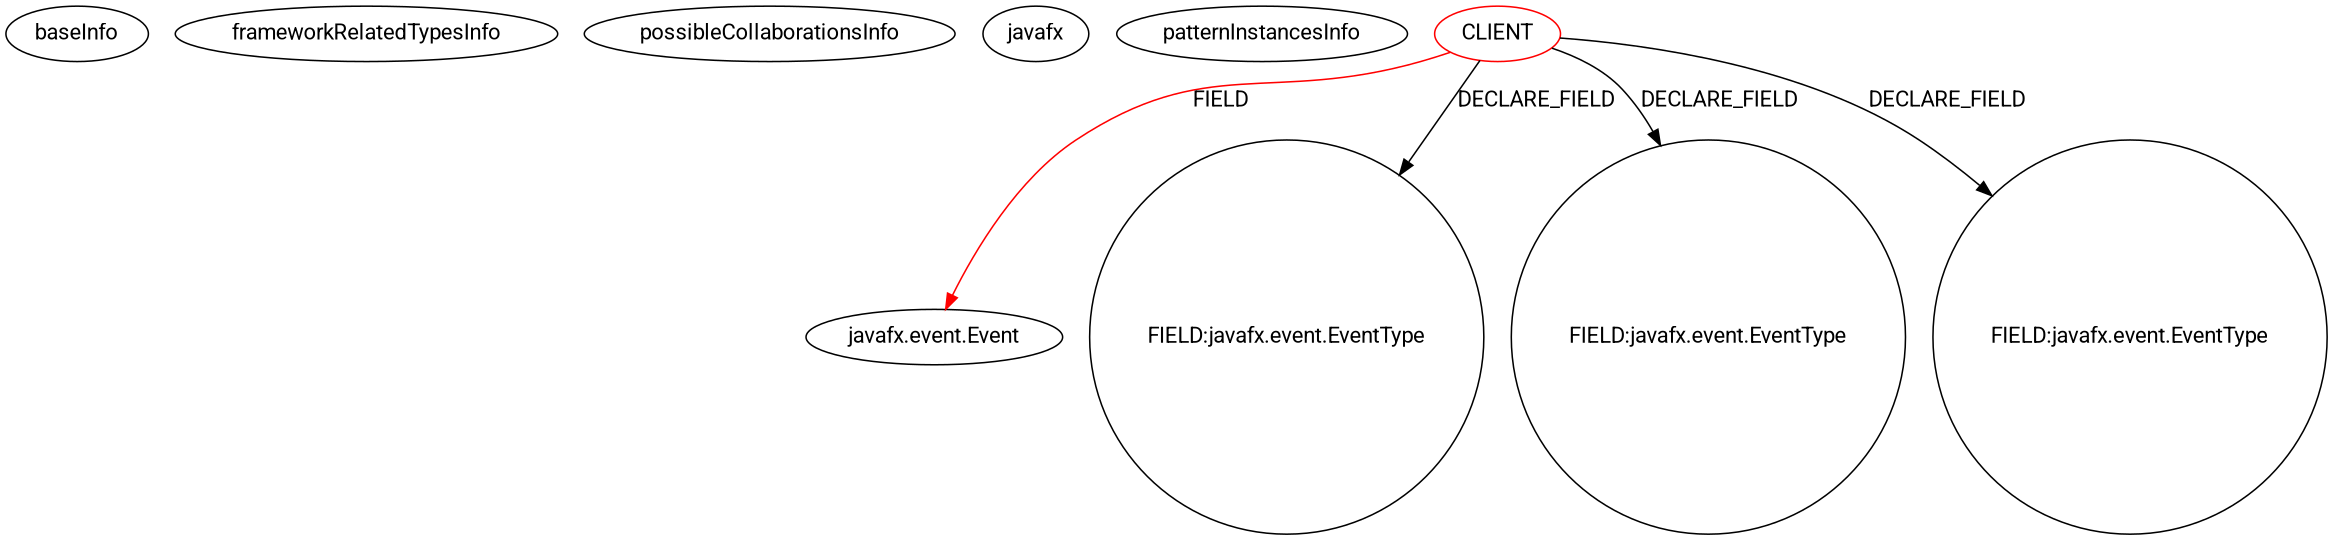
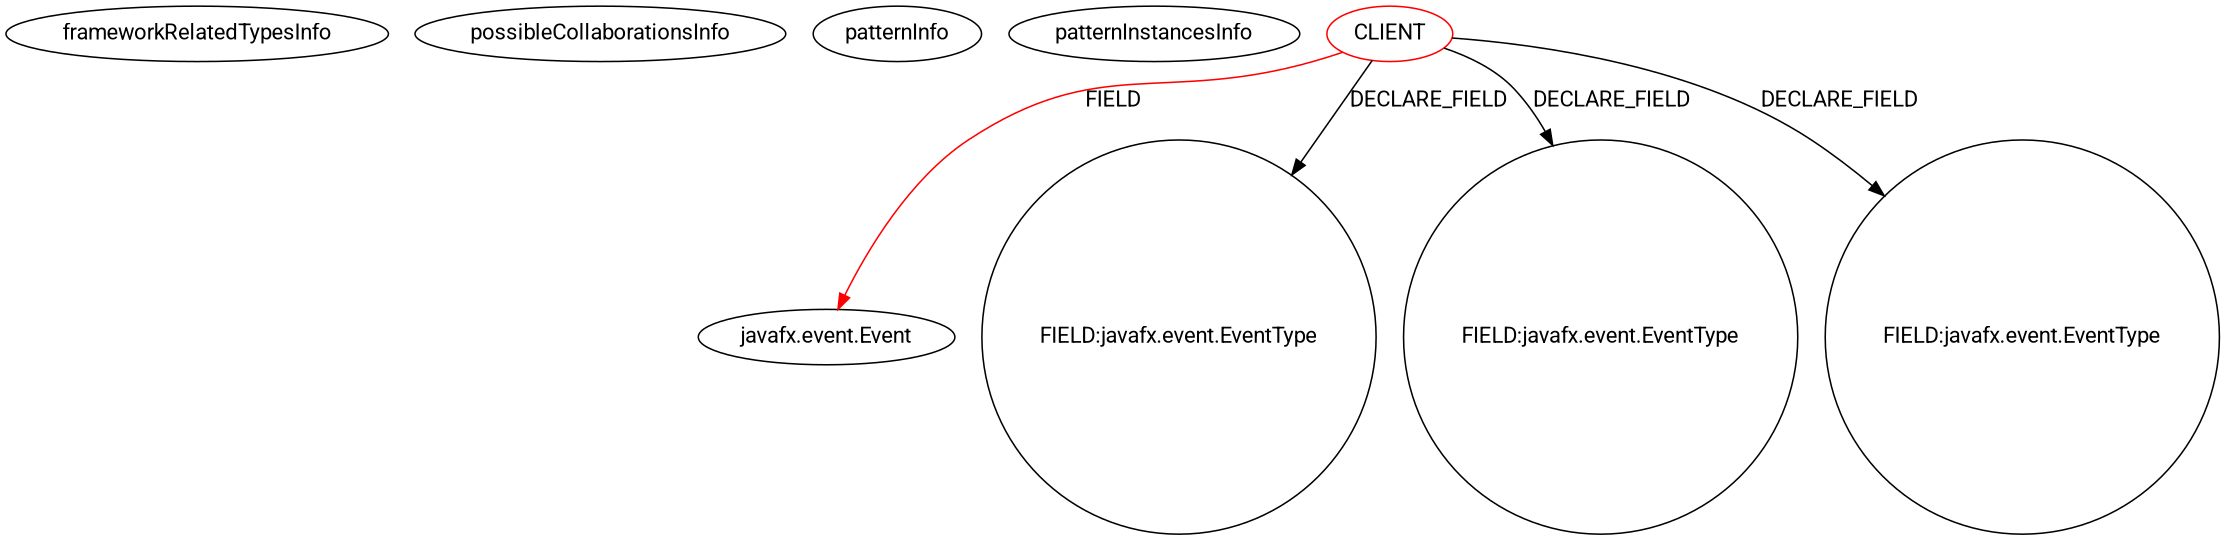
node "baseInfo": removed
node "javafx": label "javafx" -> "patternInfo"
